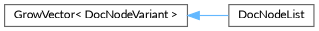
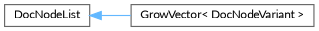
edge "DocNodeList" -> "GrowVector< DocNodeVariant >": reversed
